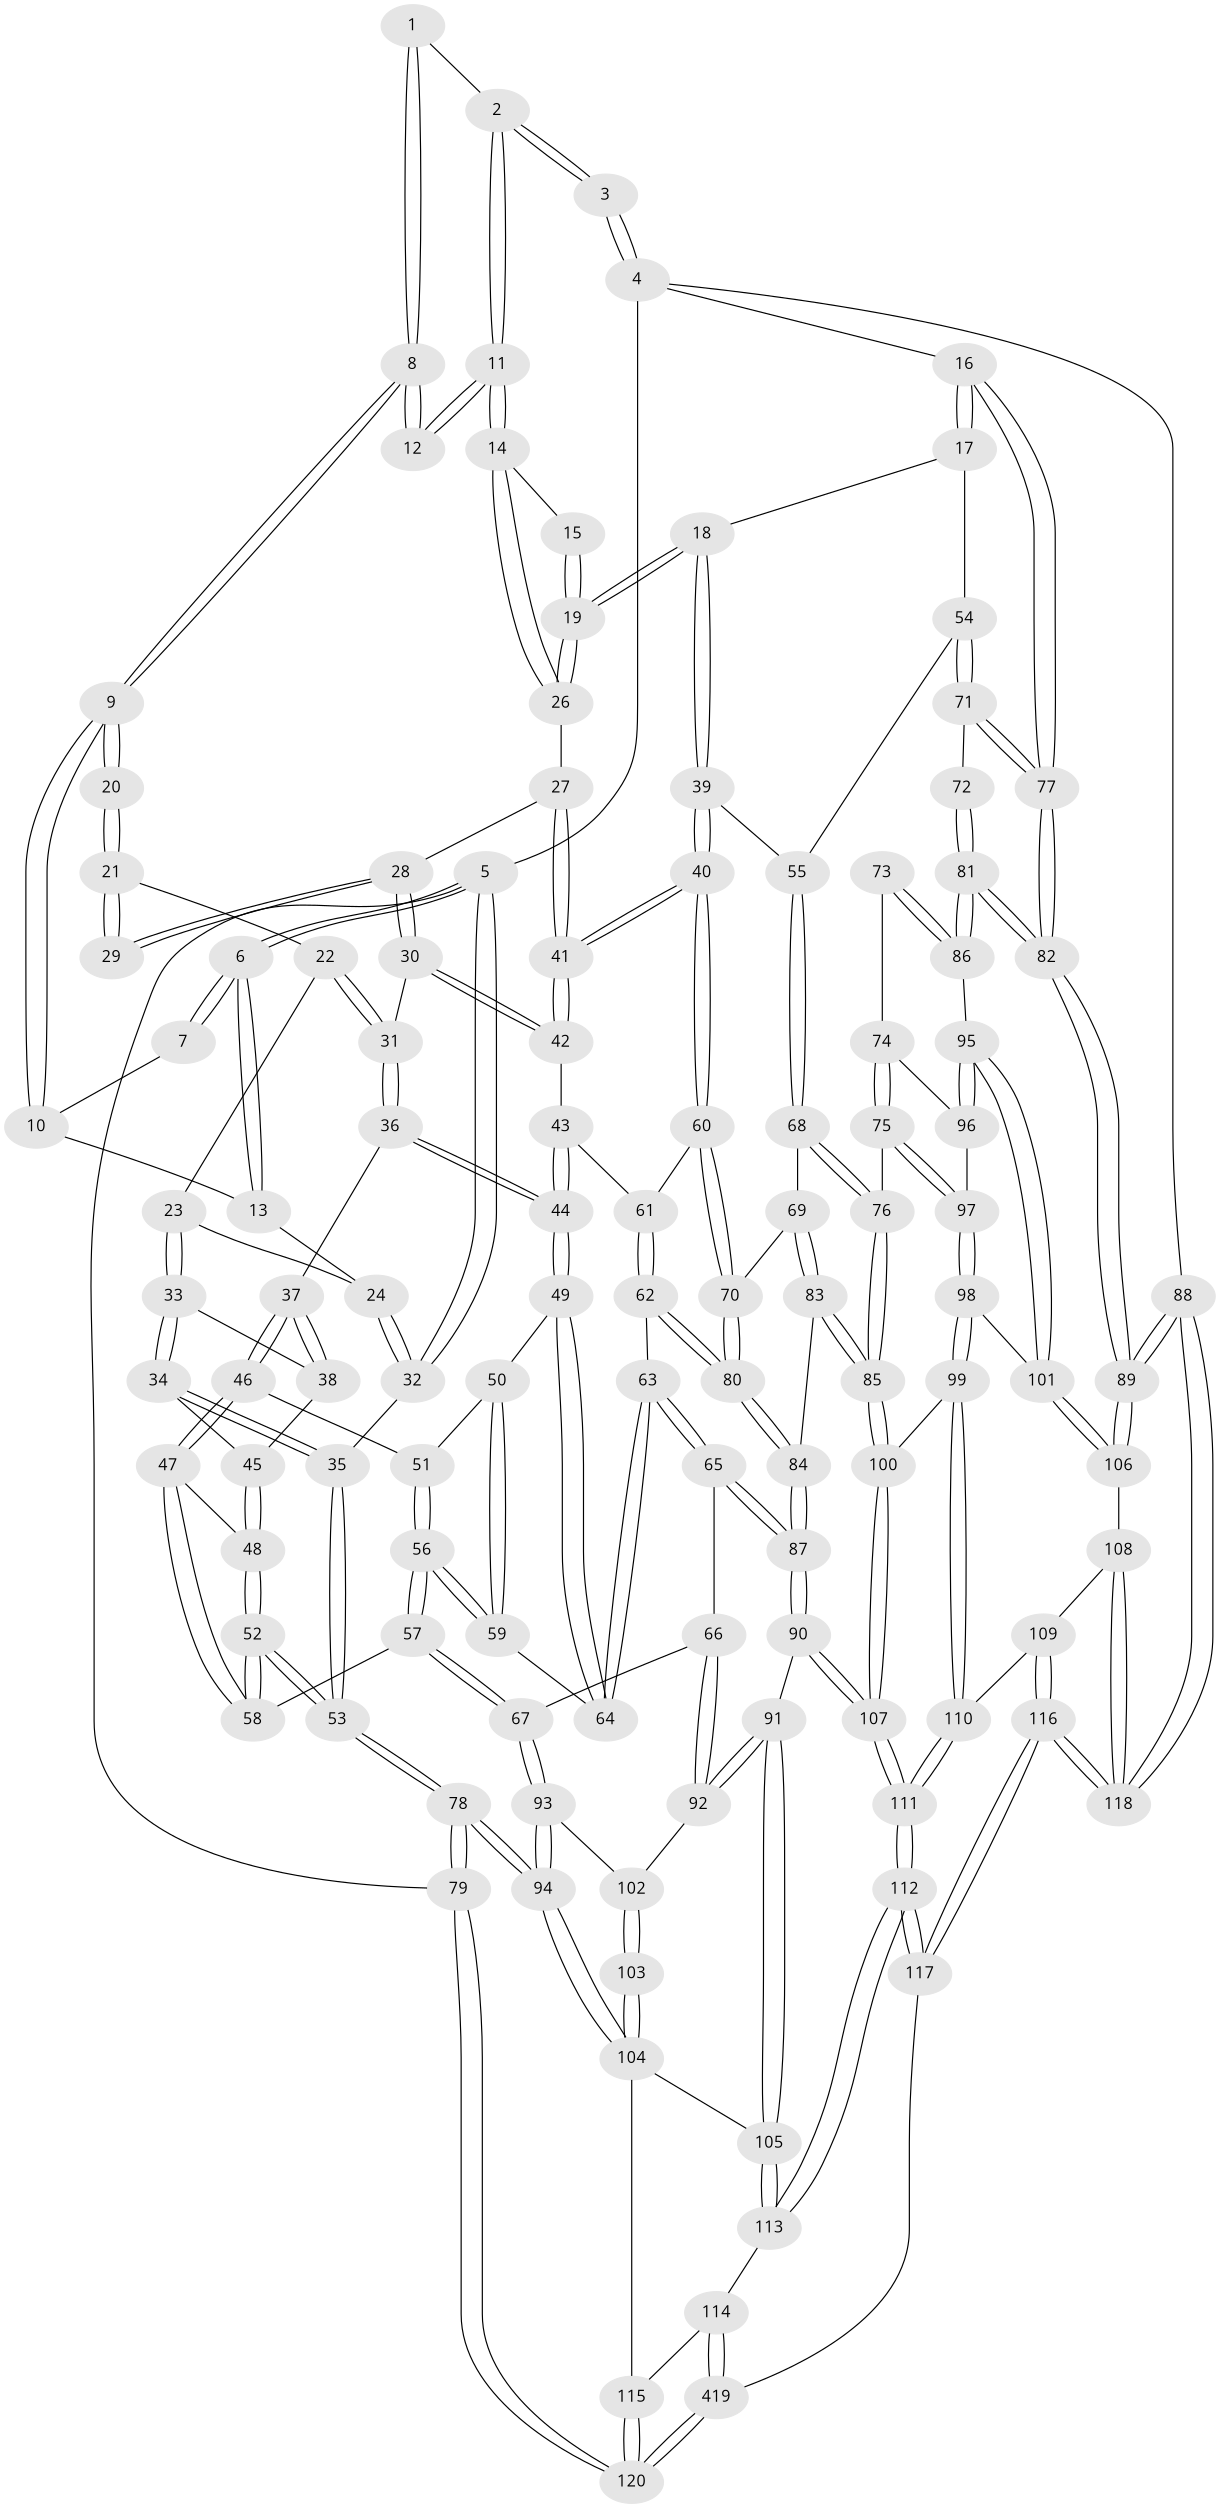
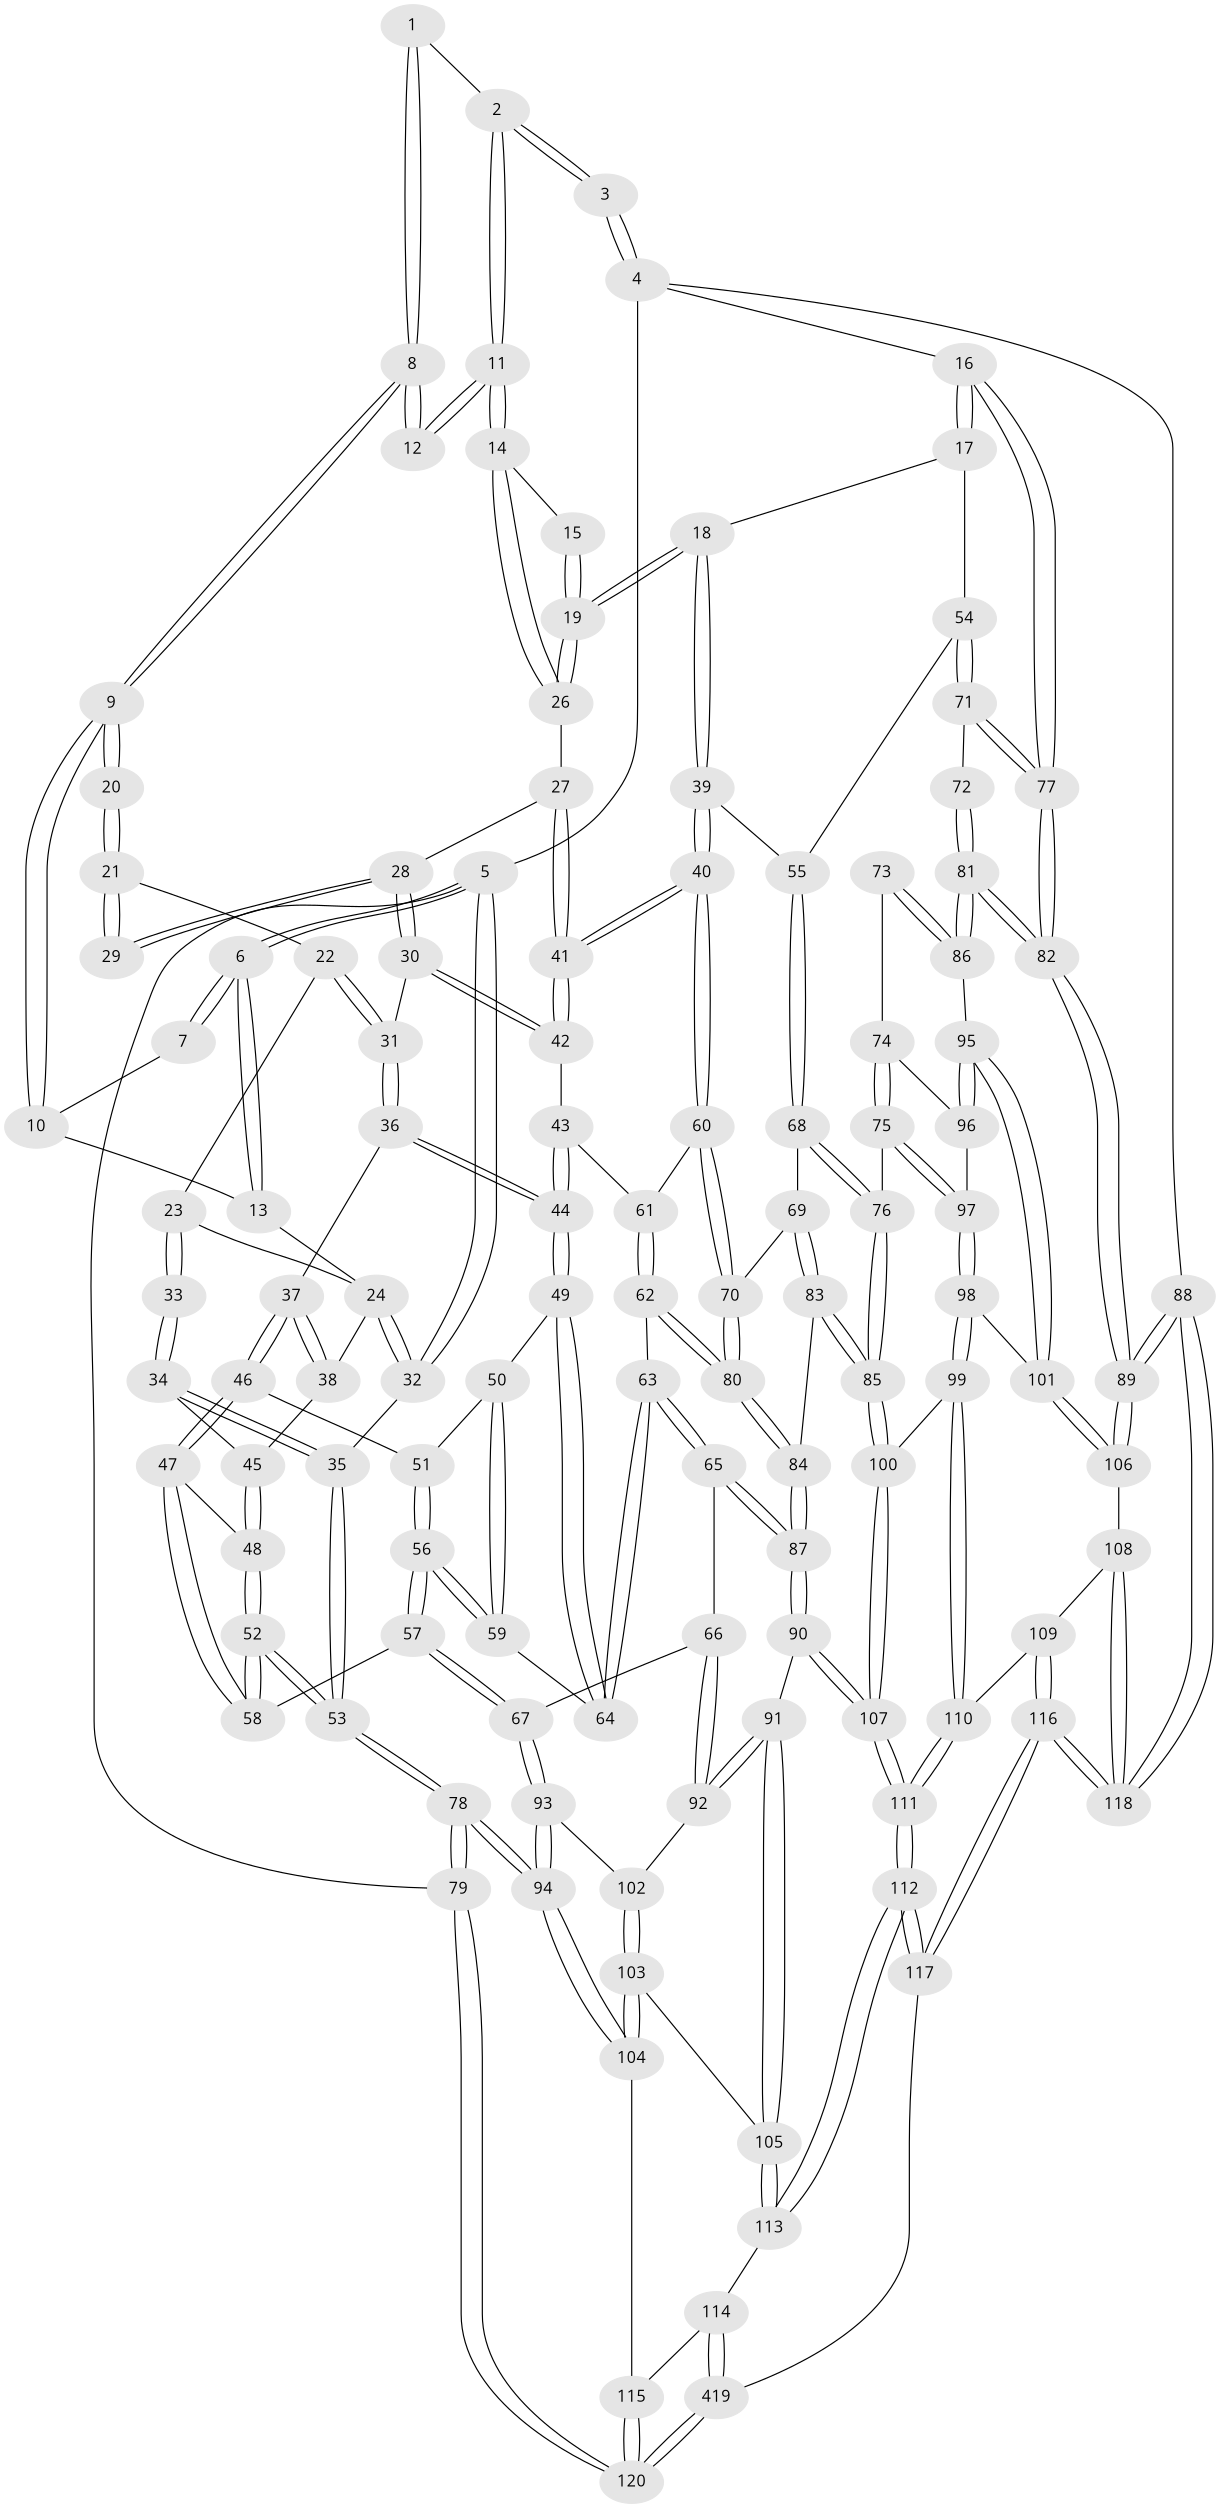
edge "33" -- "38": now "24" -- "38"
edge "104" -- "105": now "103" -- "105"
